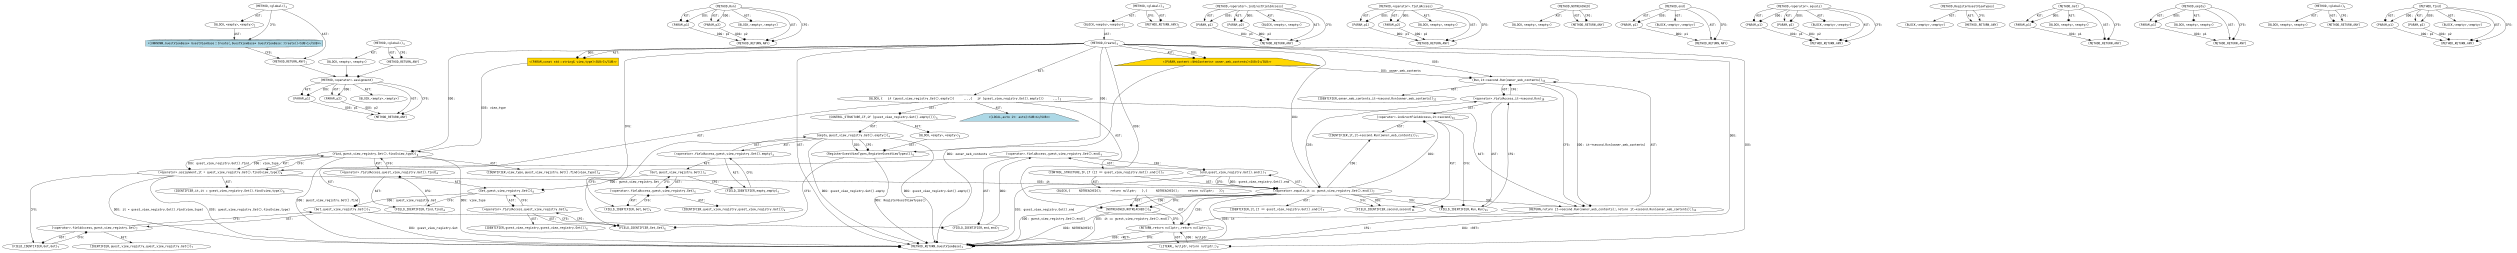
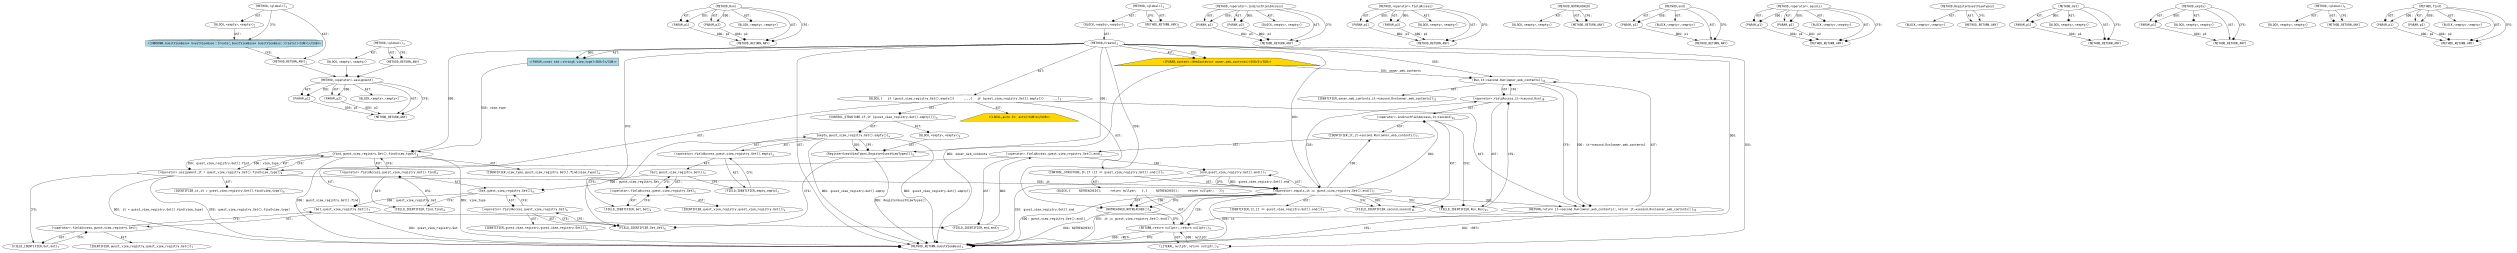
node "<(PARAM,const std::string& view_type)<SUB>3</SUB>>": fillcolor gold -> lightblue
node "<(LOCAL,auto it: auto)<SUB>6</SUB>>": fillcolor lightblue -> gold
edge "(FIELD_IDENTIFIER,Run,Run)" -> "(<operator>.fieldAccess,it->second.Run)": arrowhead normal -> box
edge "(end,guest_view_registry.Get().end())" -> "(<operator>.fieldAccess,guest_view_registry.Get().end)": now "(IDENTIFIER,it,it->second.Run(owner_web_contents))" -> "(<operator>.fieldAccess,guest_view_registry.Get().end)"
